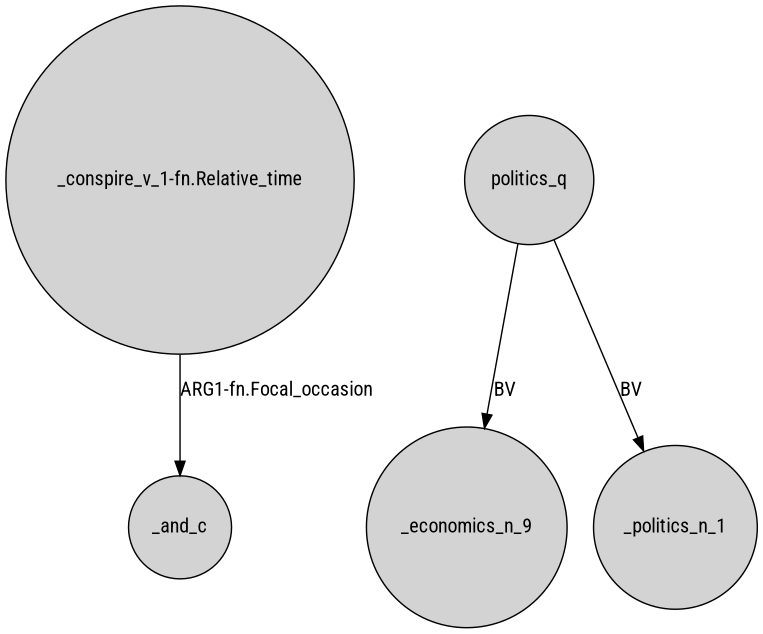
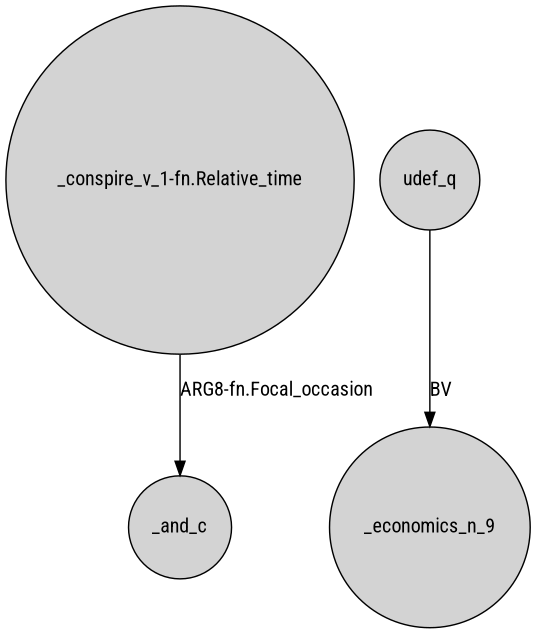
node "politics_q": label "politics_q" -> "udef_q"
edge "_conspire_v_1-fn.Relative_time" -> "_and_c": label "ARG1-fn.Focal_occasion" -> "ARG8-fn.Focal_occasion"
node "_politics_n_1": removed
